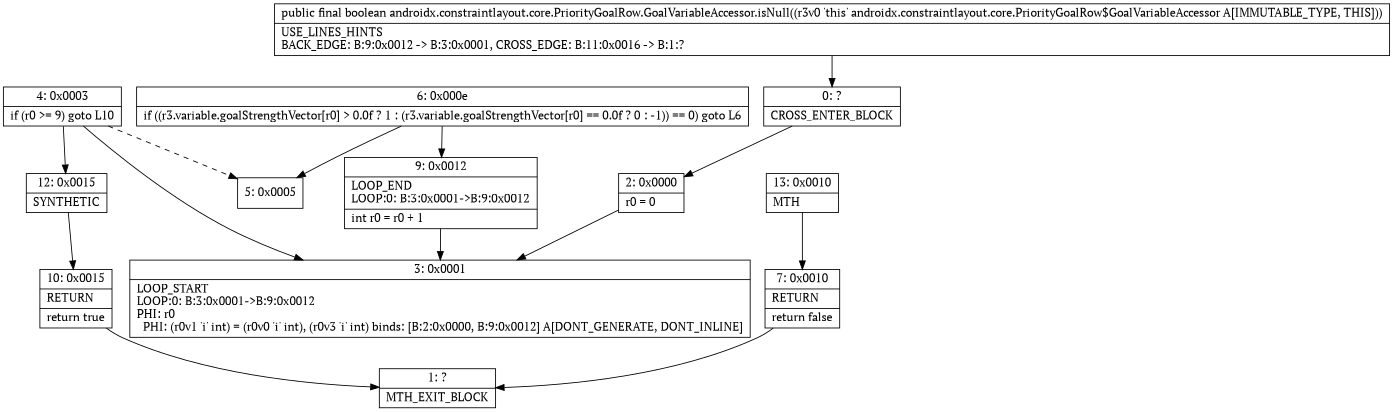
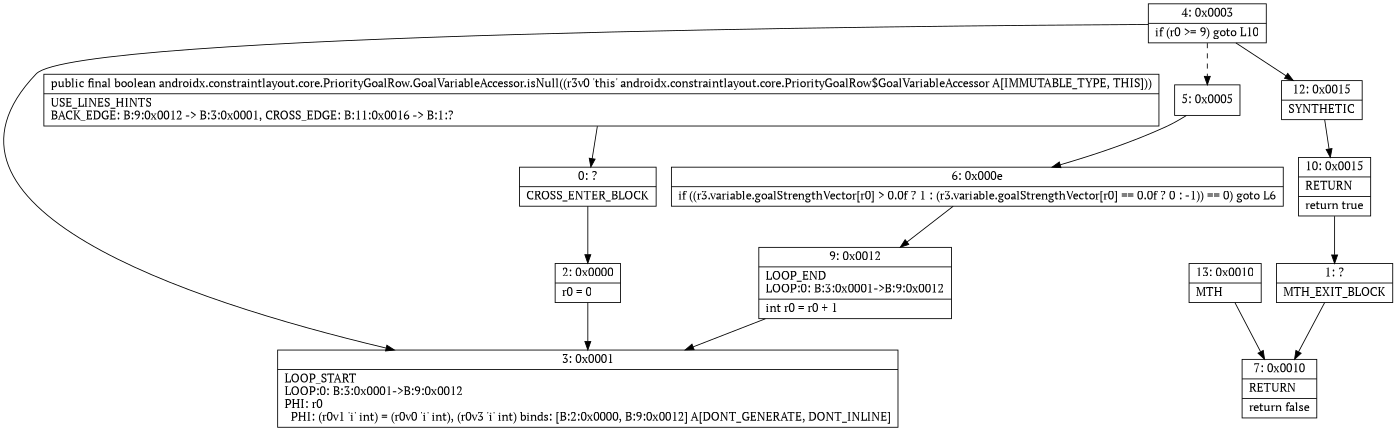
edge "6: 0x000e" -> "5: 0x0005": reversed
edge "7: 0x0010" -> "1: ?": reversed
